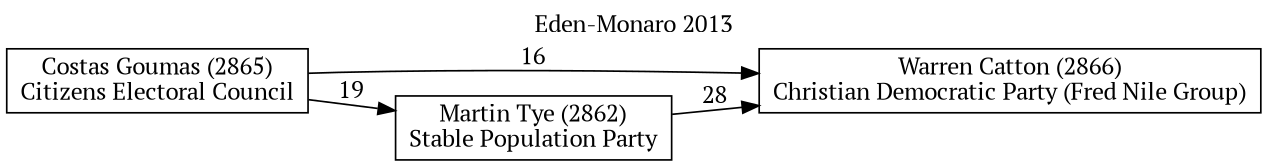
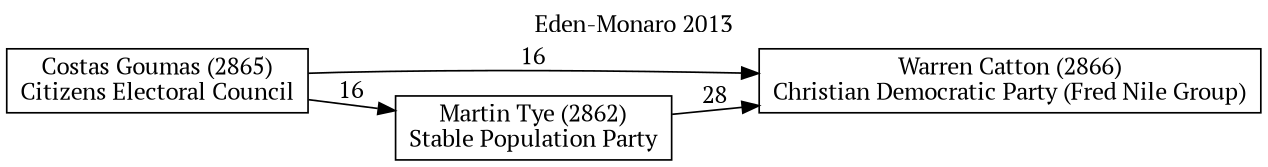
edge "Costas Goumas (2865) Citizens Electoral Council" -> "Martin Tye (2862) Stable Population Party": label "19" -> "16"
